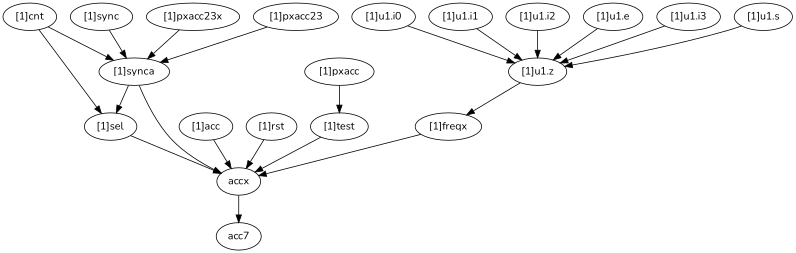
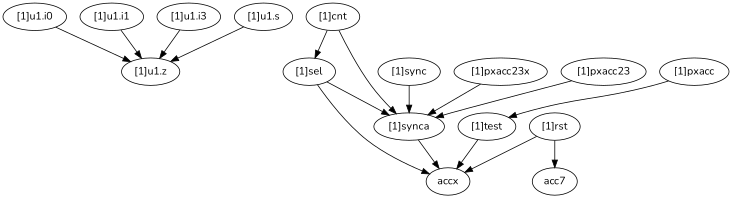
node "[1]u1.i2": removed
node "[1]u1.e": removed
edge "[1]synca" -> "[1]sel": reversed
node "[1]acc": removed
node "[1]freqx": removed
edge "accx" -> "acc7": now "[1]rst" -> "acc7"
